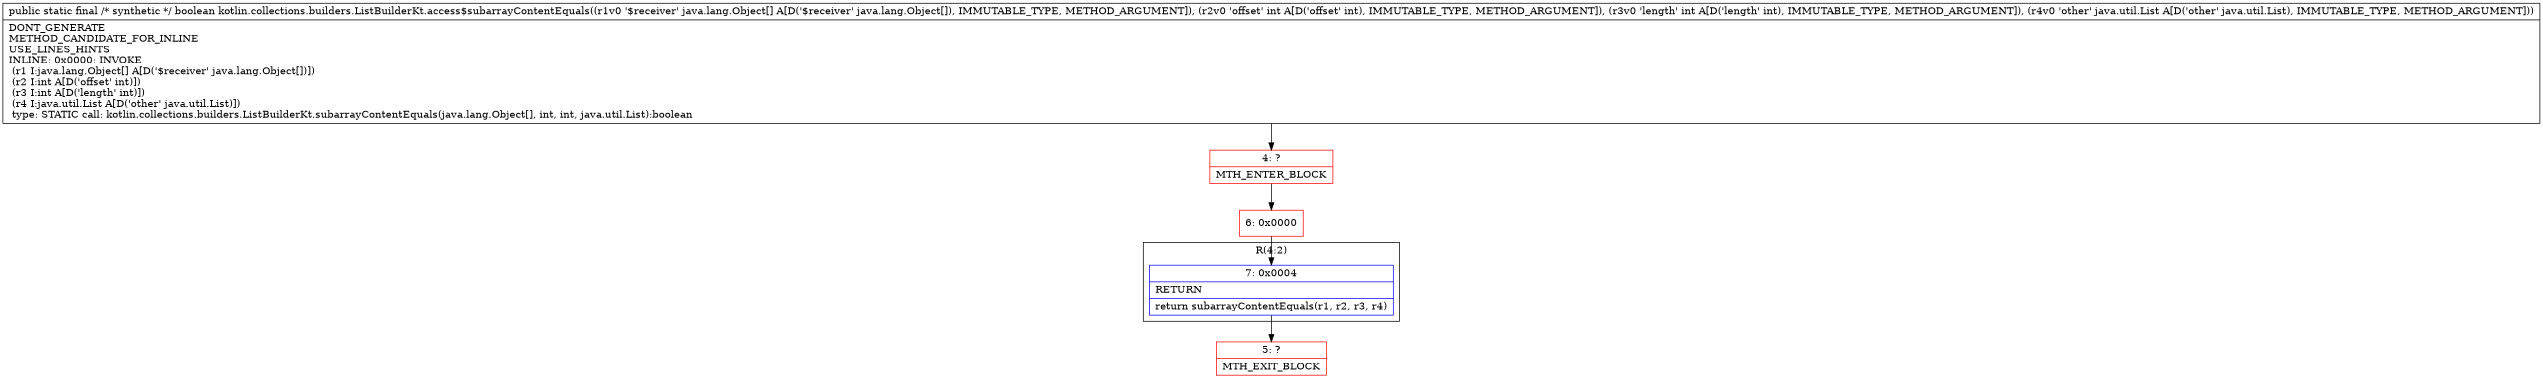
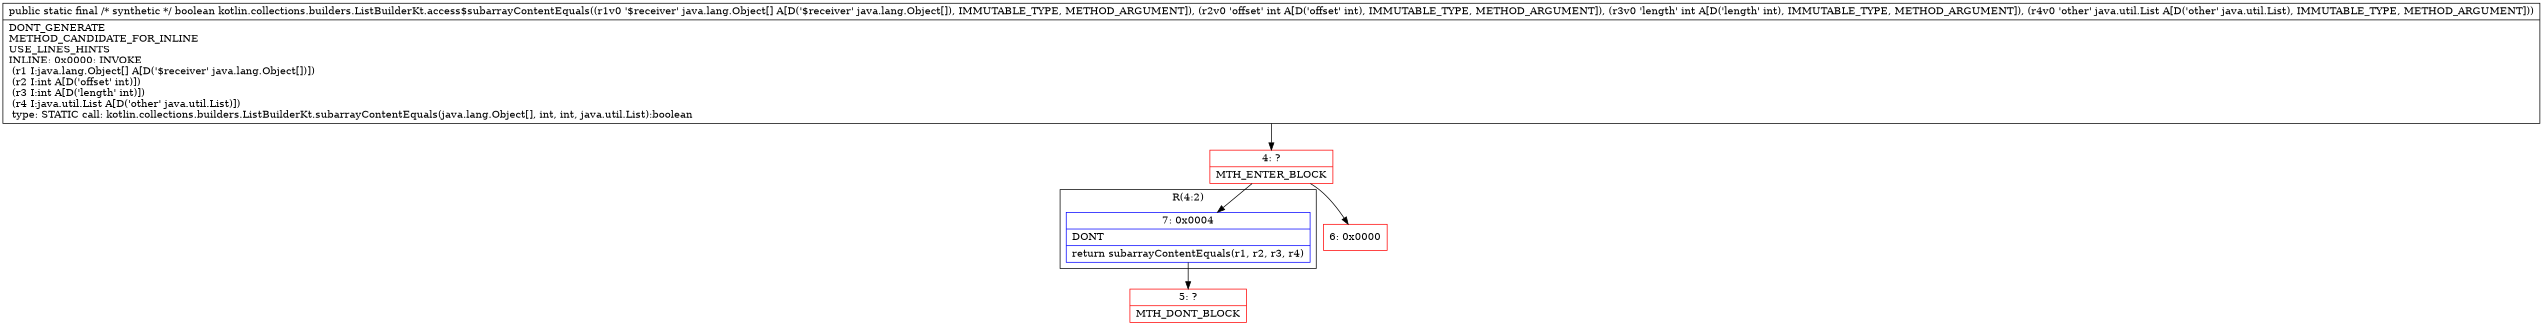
edge "6: 0x0000" -> "7: 0x0004": now "4: ?" -> "7: 0x0004"
node "7: 0x0004": text "RETURN" -> "DONT"
node "5: ?": text "MTH_EXIT_BLOCK" -> "MTH_DONT_BLOCK"
